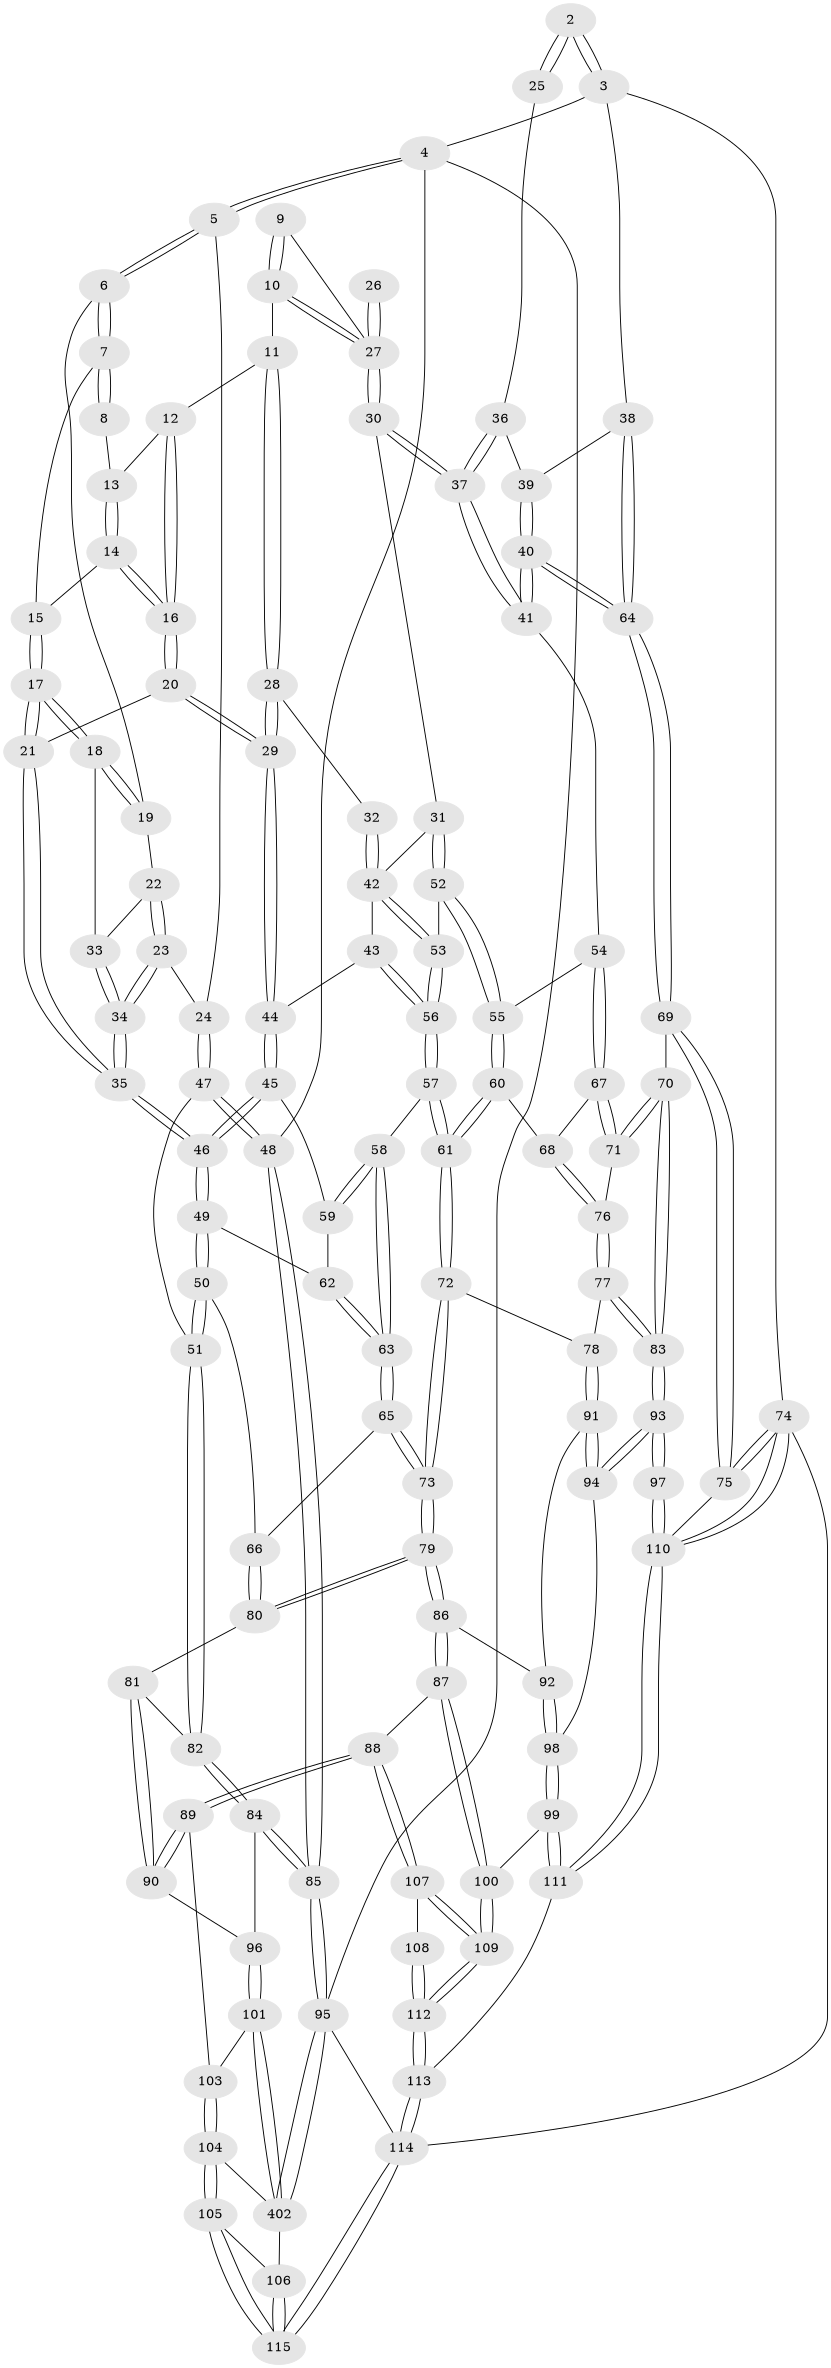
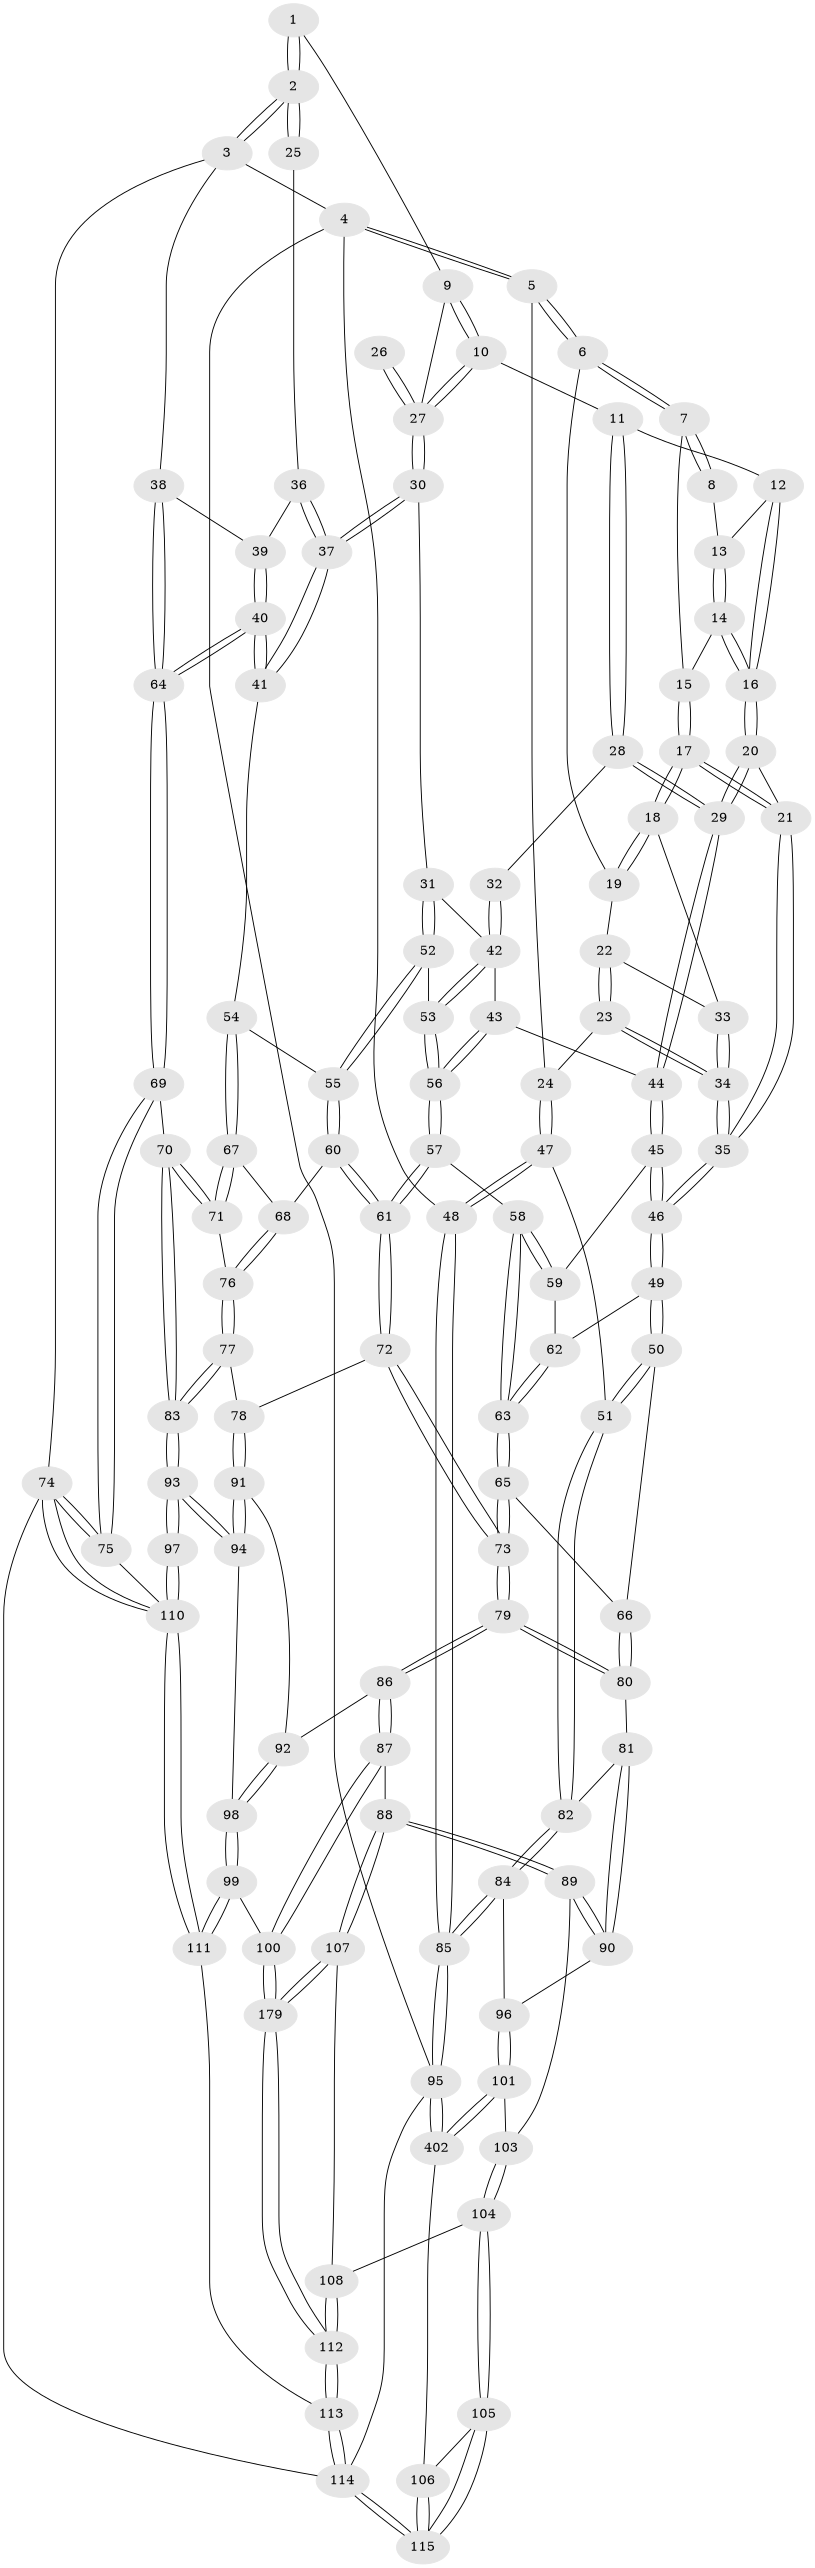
node "1": added
node "109": label "109" -> "179"
edge "104" -- "402": now "104" -- "108"
